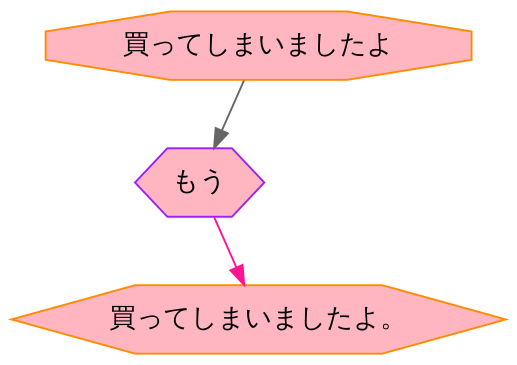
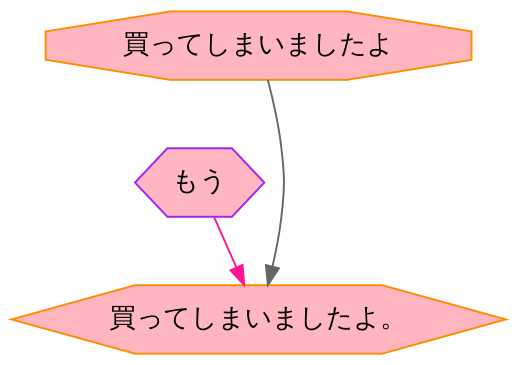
edge "買ってしまいましたよ" -> "もう": now "買ってしまいましたよ" -> "買ってしまいましたよ。"
